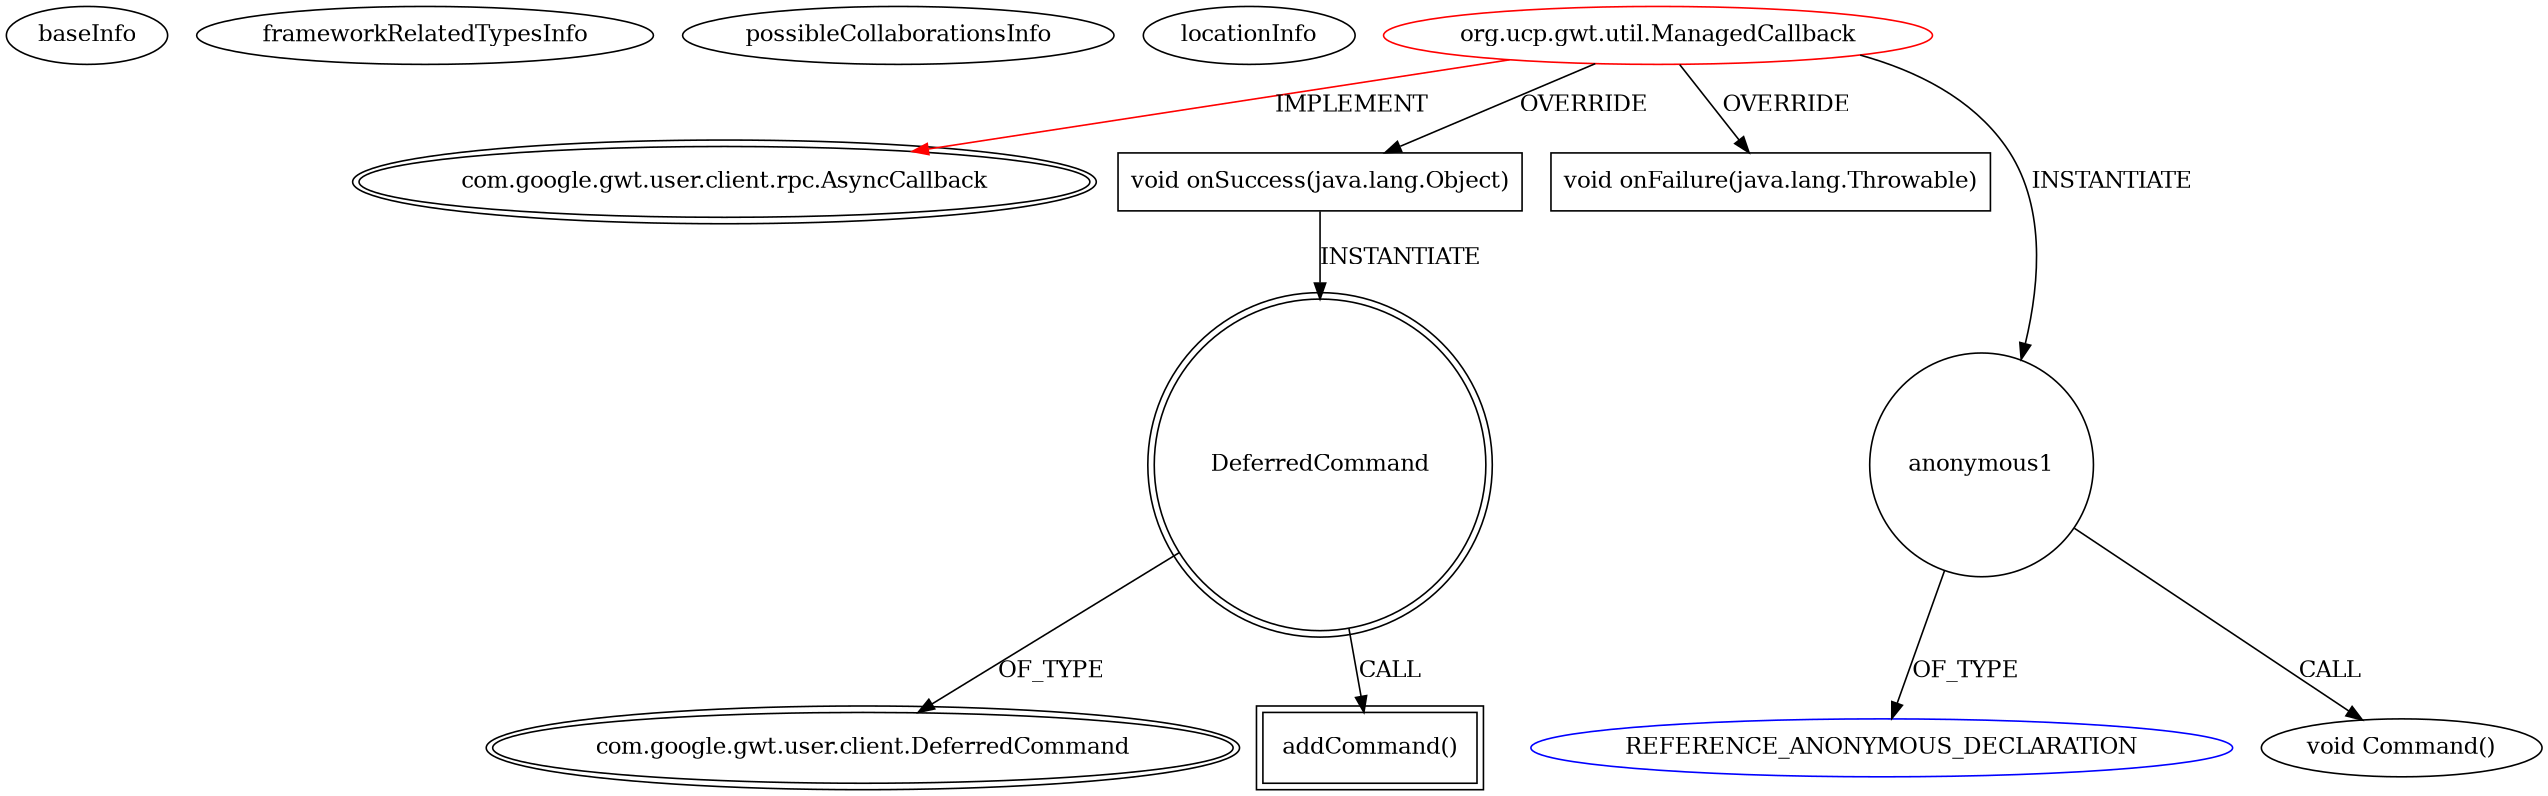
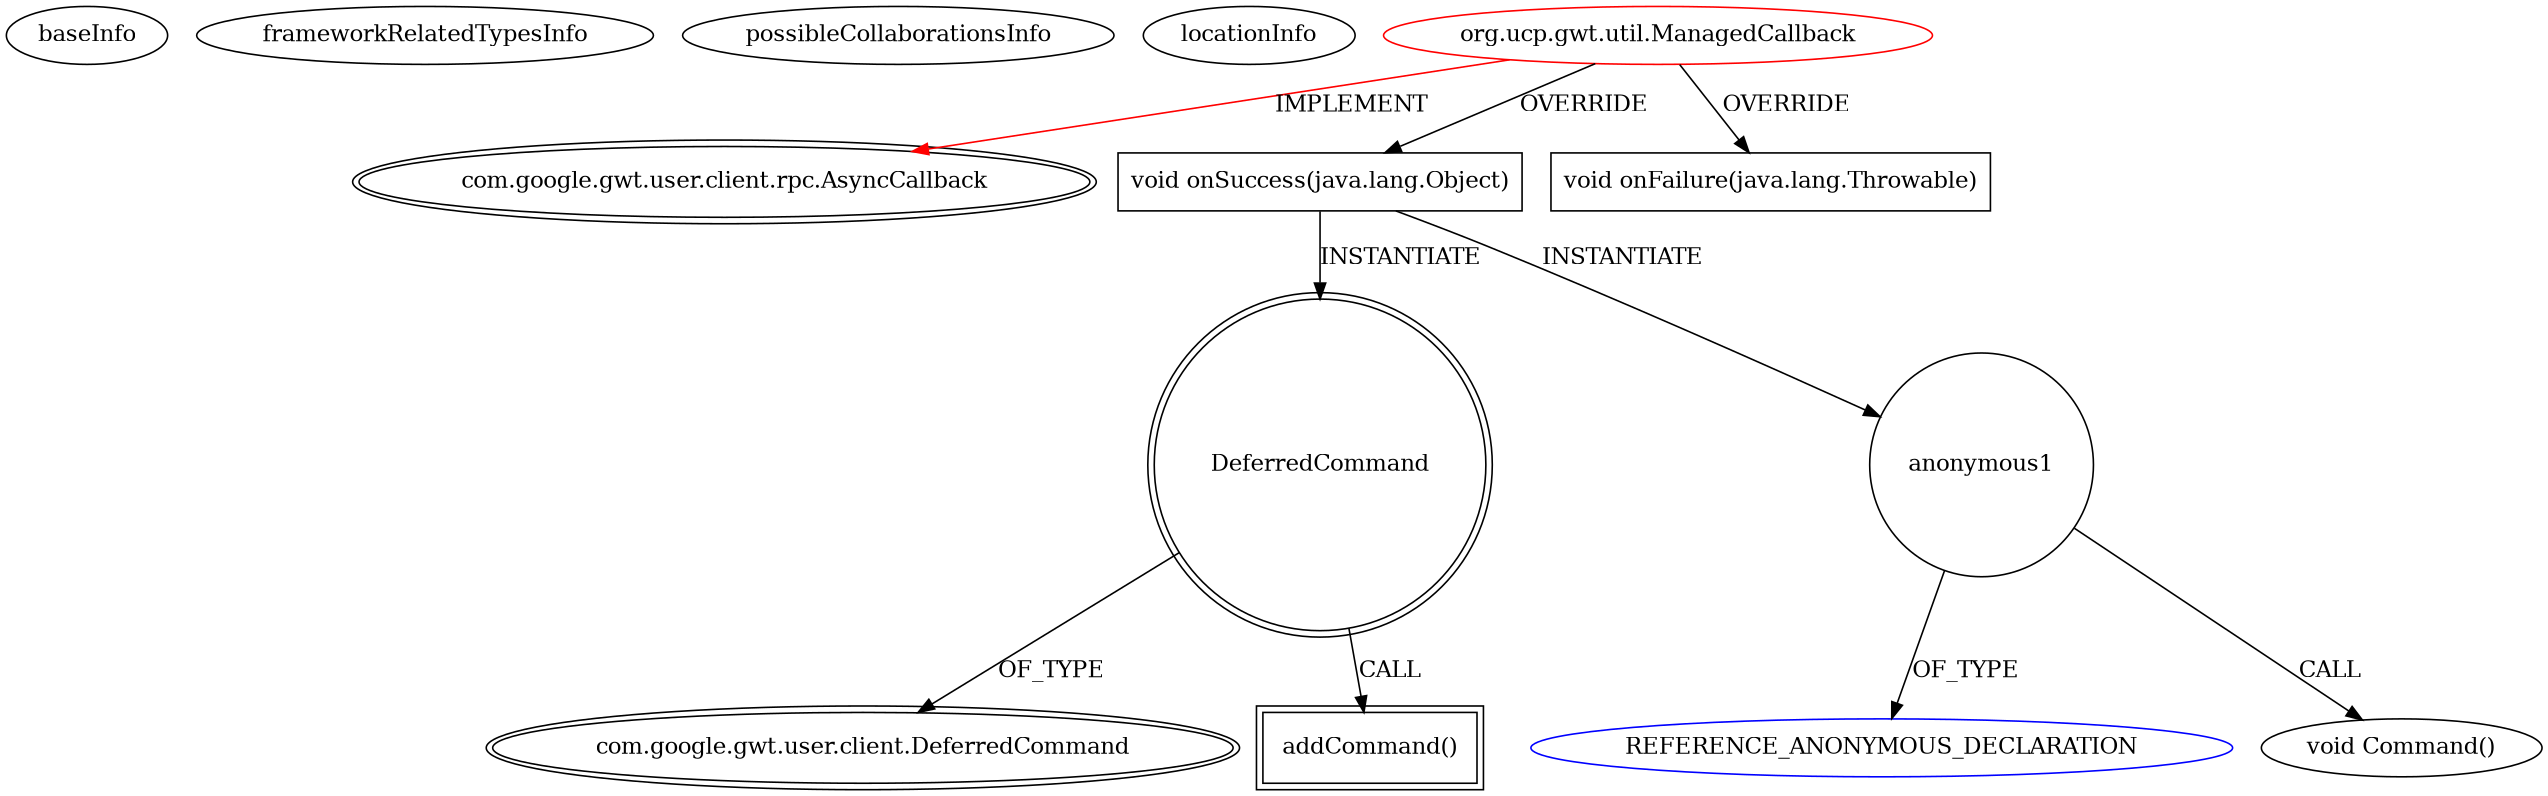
edge "org.ucp.gwt.util.ManagedCallback" -> "anonymous1": now "void onSuccess(java.lang.Object)" -> "anonymous1"
